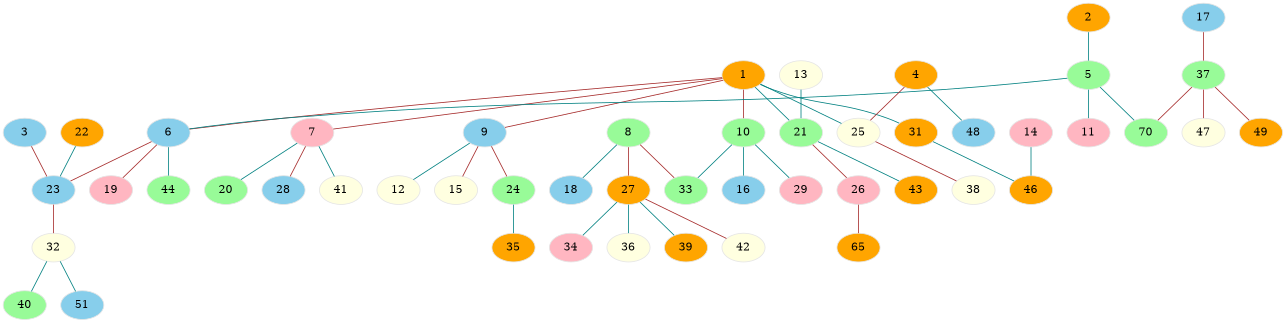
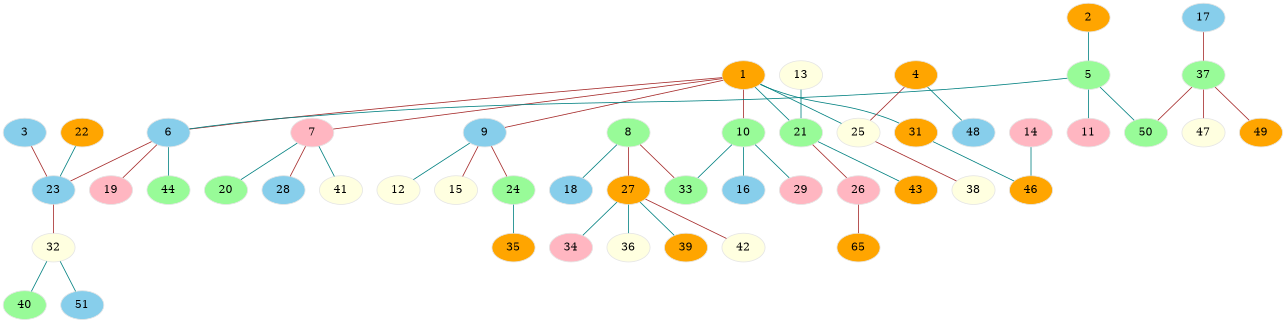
node "70": label "70" -> "50"
